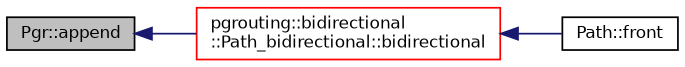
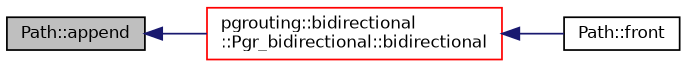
node "Pgr::append": label "Pgr::append" -> "Path::append"
node "pgrouting::bidirectional ::Path_bidirectional::bidirectional": label "pgrouting::bidirectional ::Path_bidirectional::bidirectional" -> "pgrouting::bidirectional ::Pgr_bidirectional::bidirectional"
